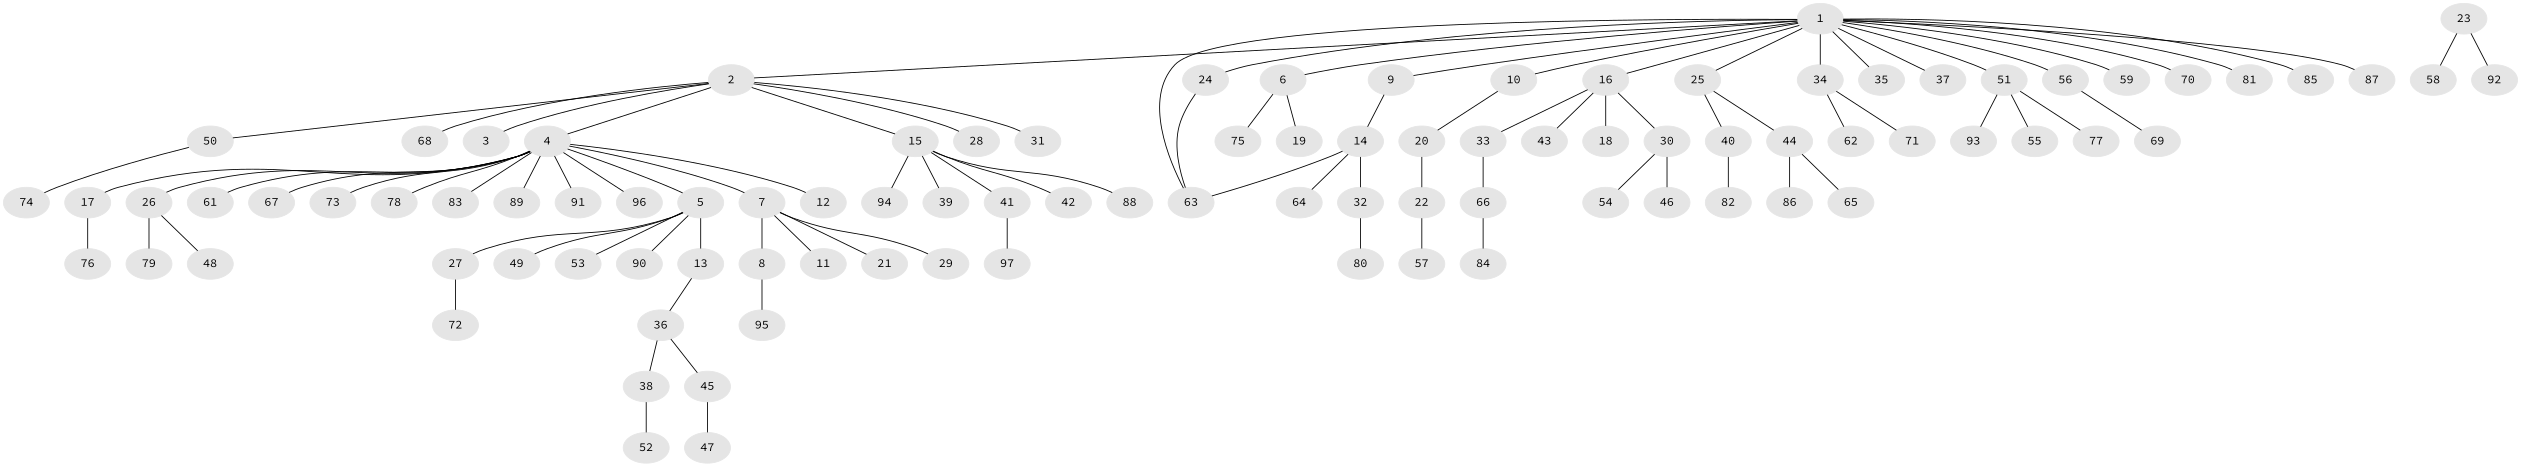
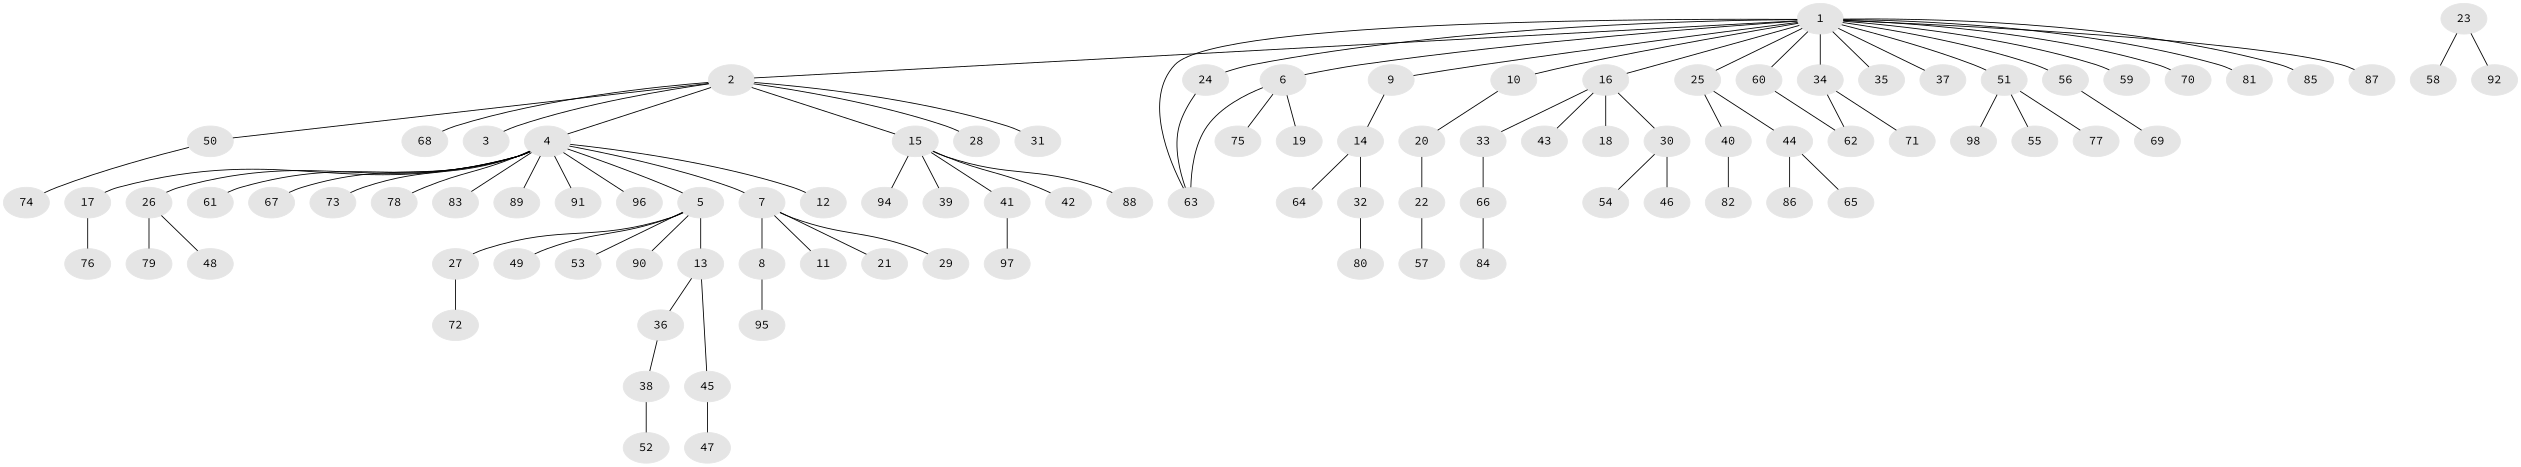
node "60": added
node "93": label "93" -> "98"
edge "14" -- "63": now "6" -- "63"
edge "36" -- "45": now "13" -- "45"
